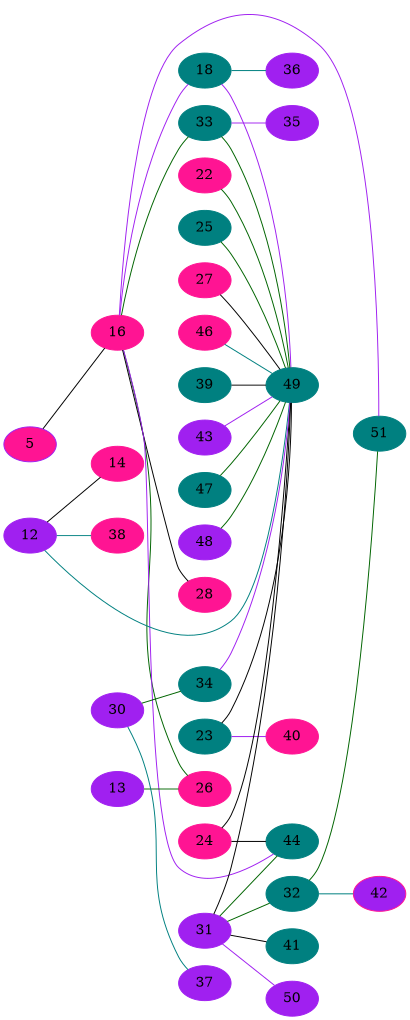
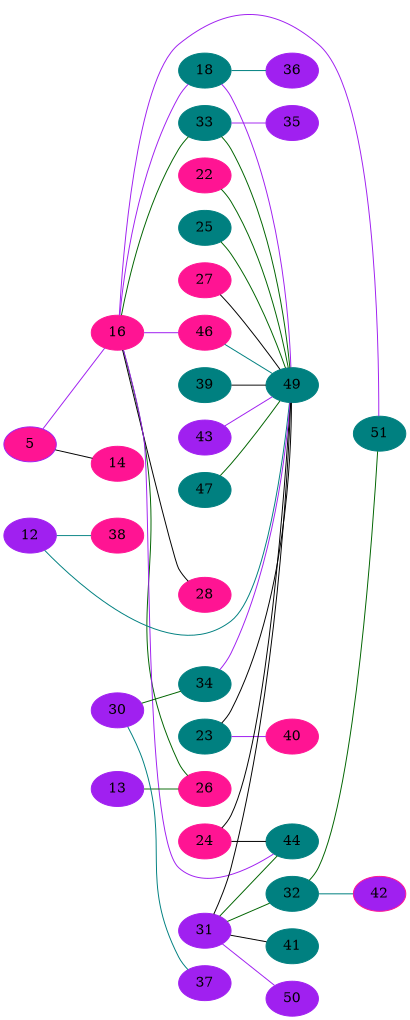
edge "16" -- "46": added
edge "16" -- "5": color black -> purple
edge "14" -- "12": now "14" -- "5"
node "48": removed
